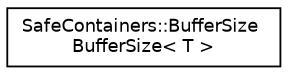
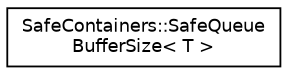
node "SafeContainers::BufferSize BufferSize< T >": label "SafeContainers::BufferSize BufferSize< T >" -> "SafeContainers::SafeQueue BufferSize< T >"
